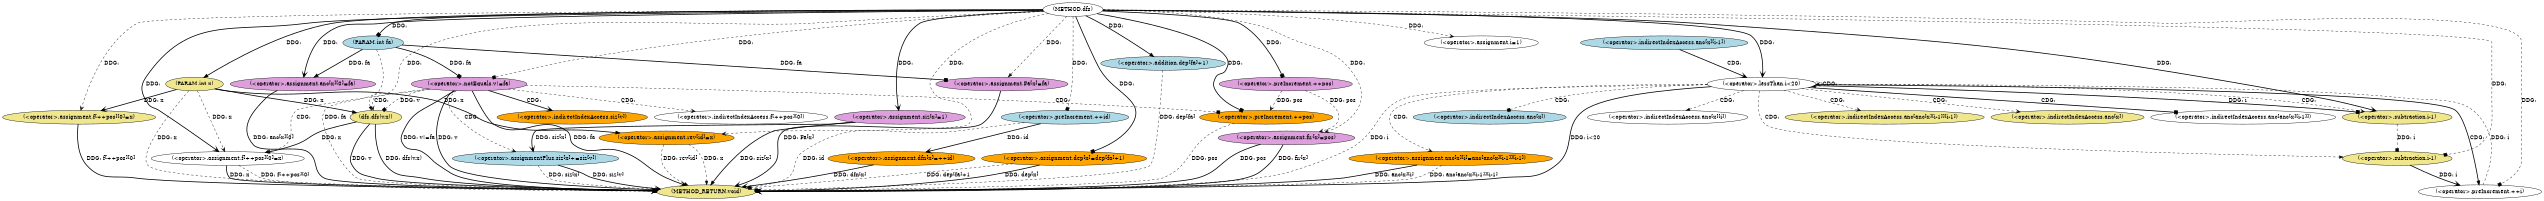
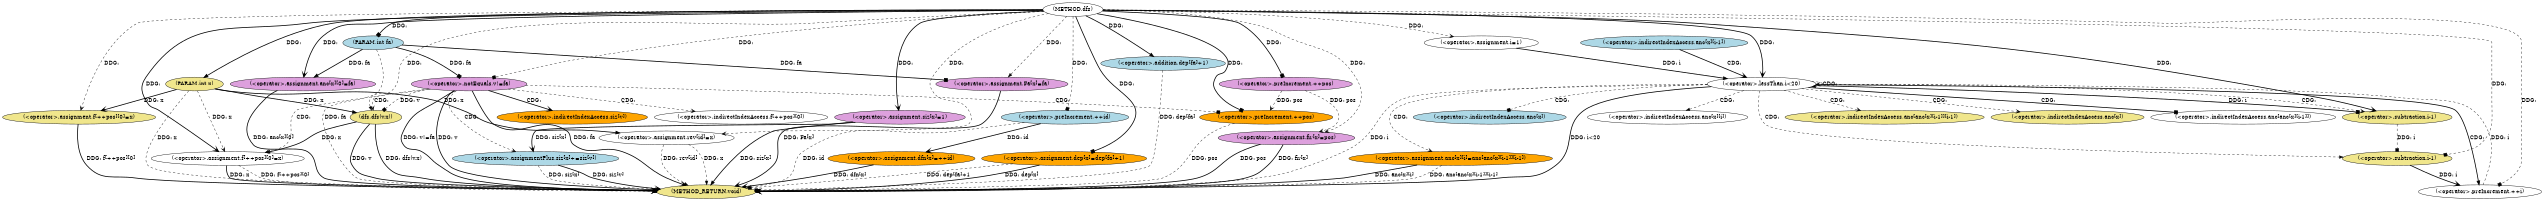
edge "(<operator>.assignment,i=1)" -> "(<operator>.lessThan,i<20)": added, label "DDG: i"
node "(<operator>.assignment,rev[id]=x)": fillcolor orange -> white
